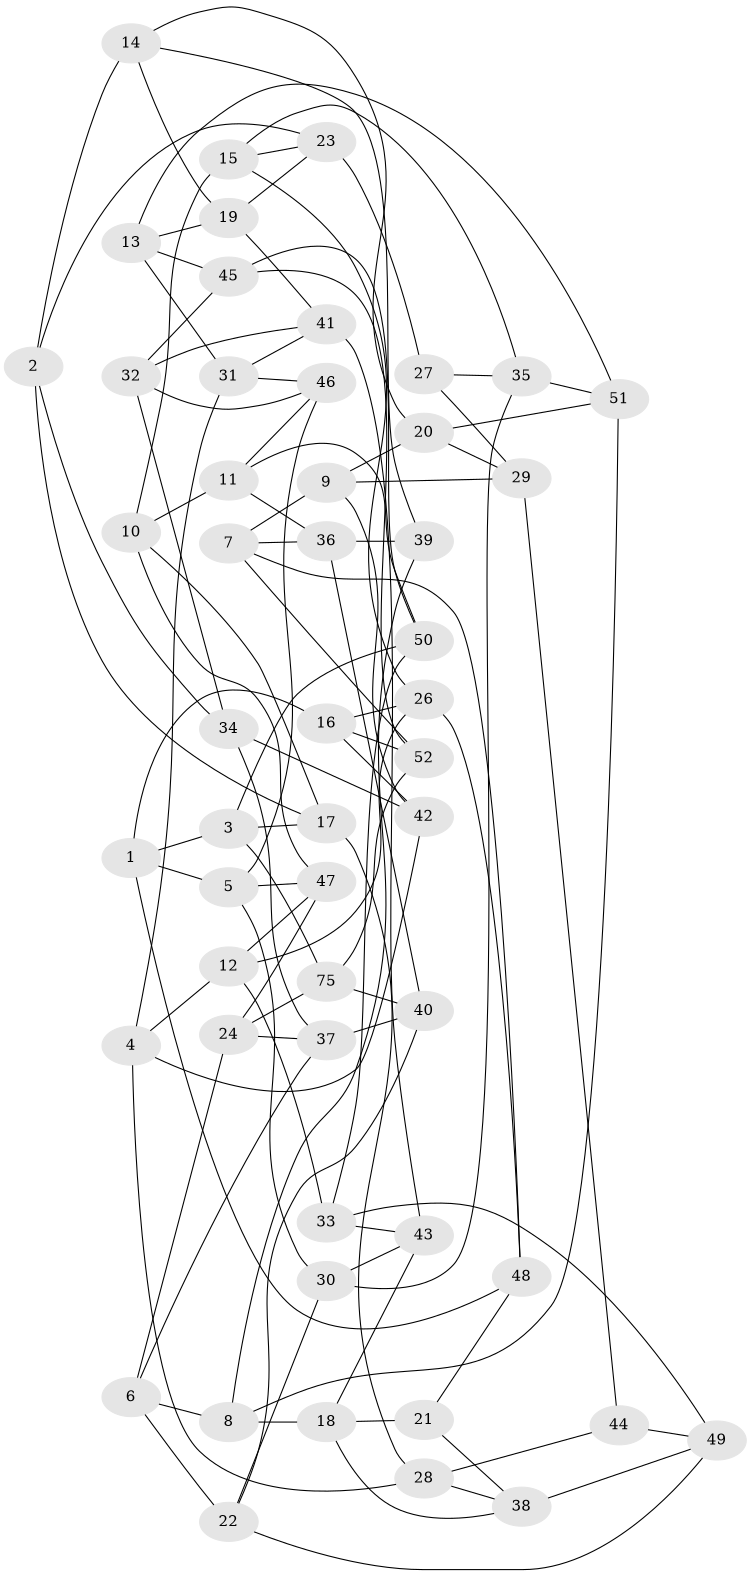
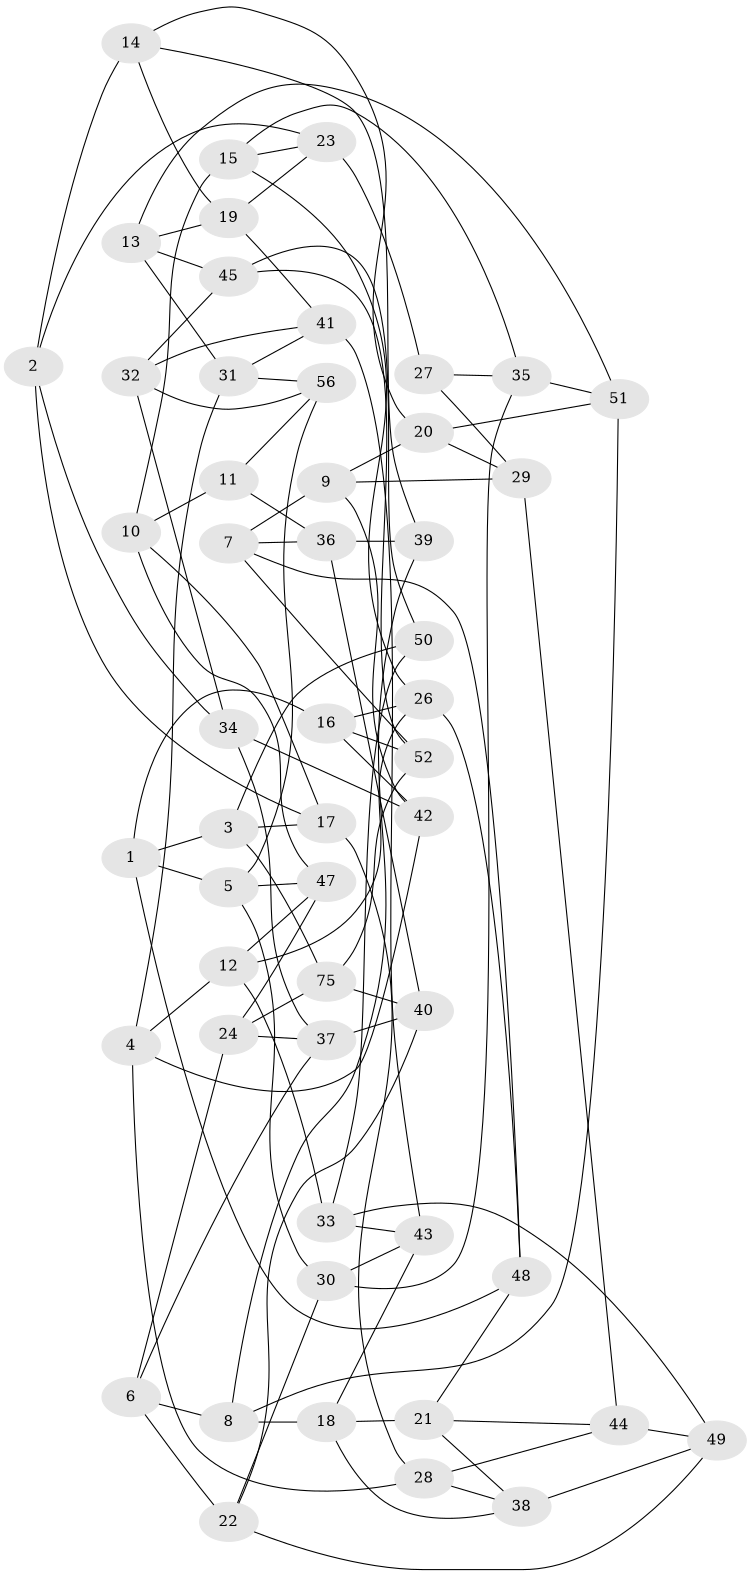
node "46": label "46" -> "56"
edge "11" -- "50": removed
edge "21" -- "44": added
